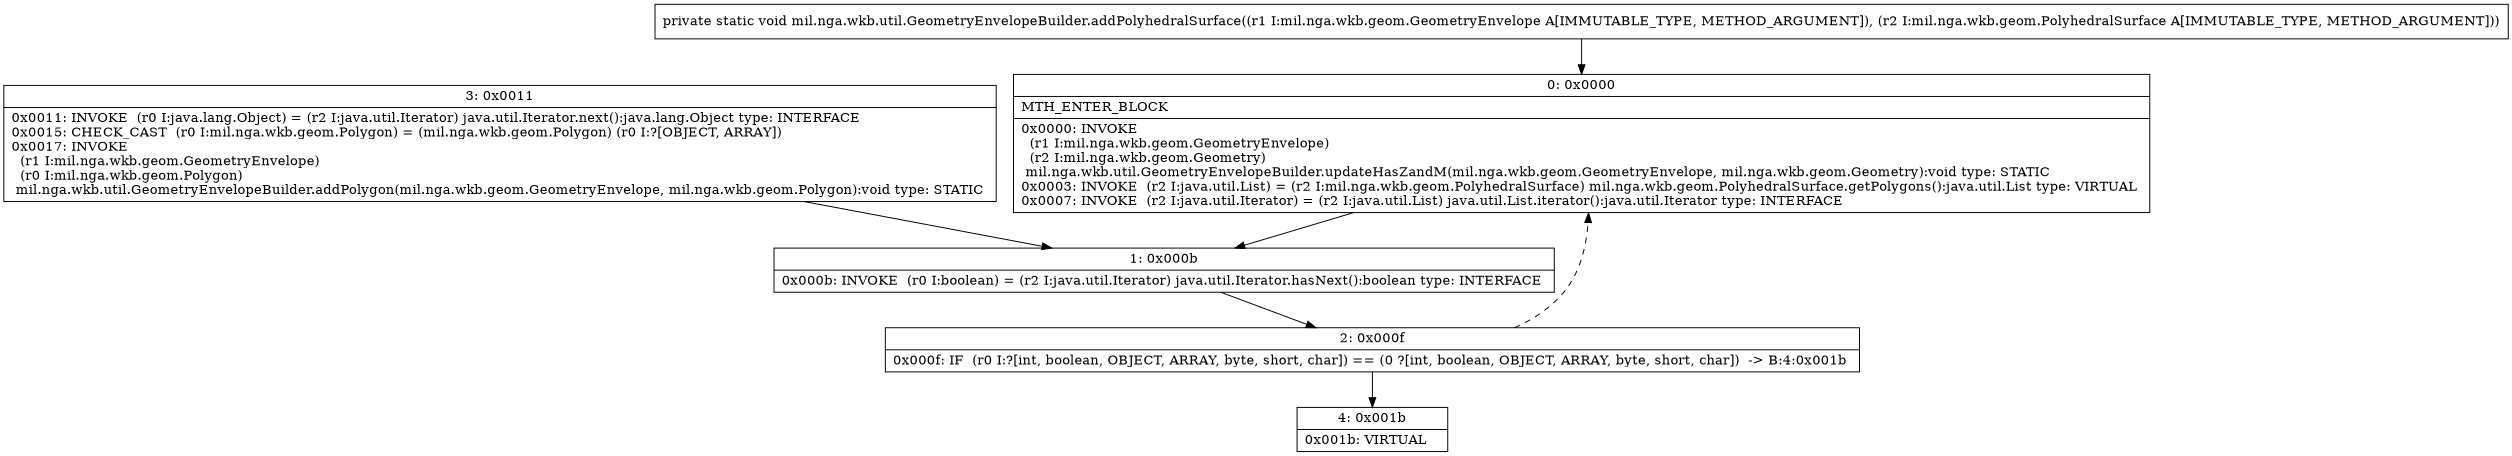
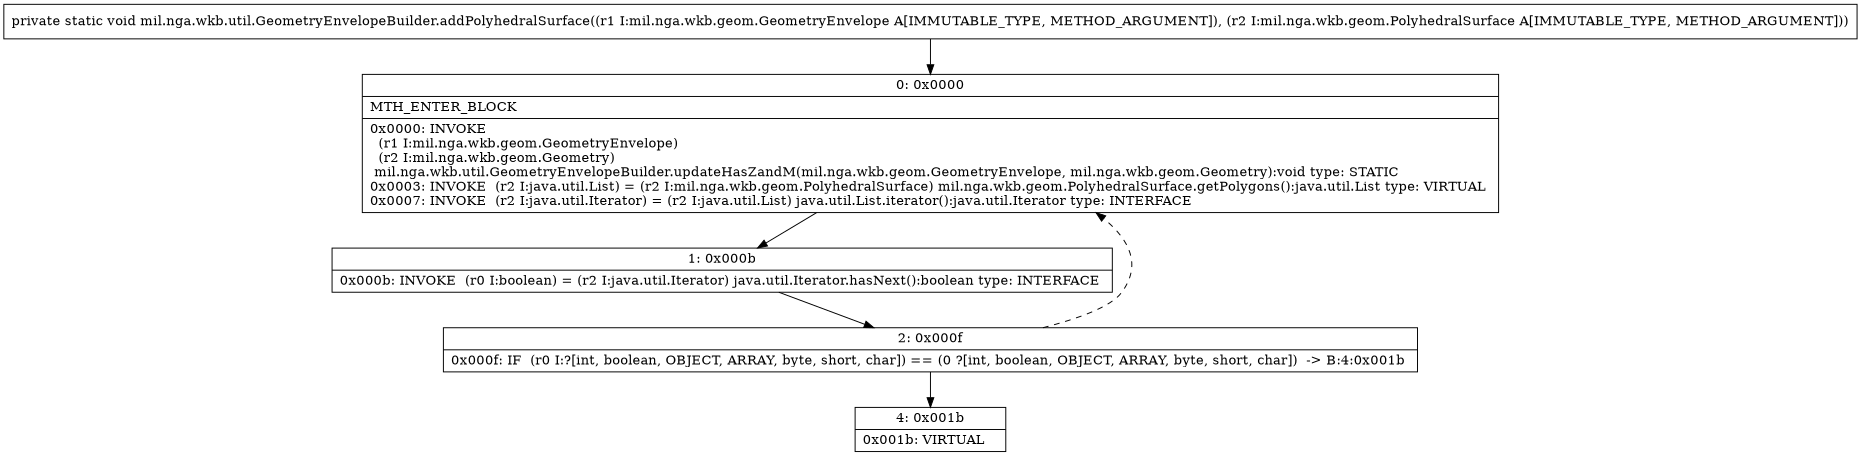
node "3: 0x0011": removed
